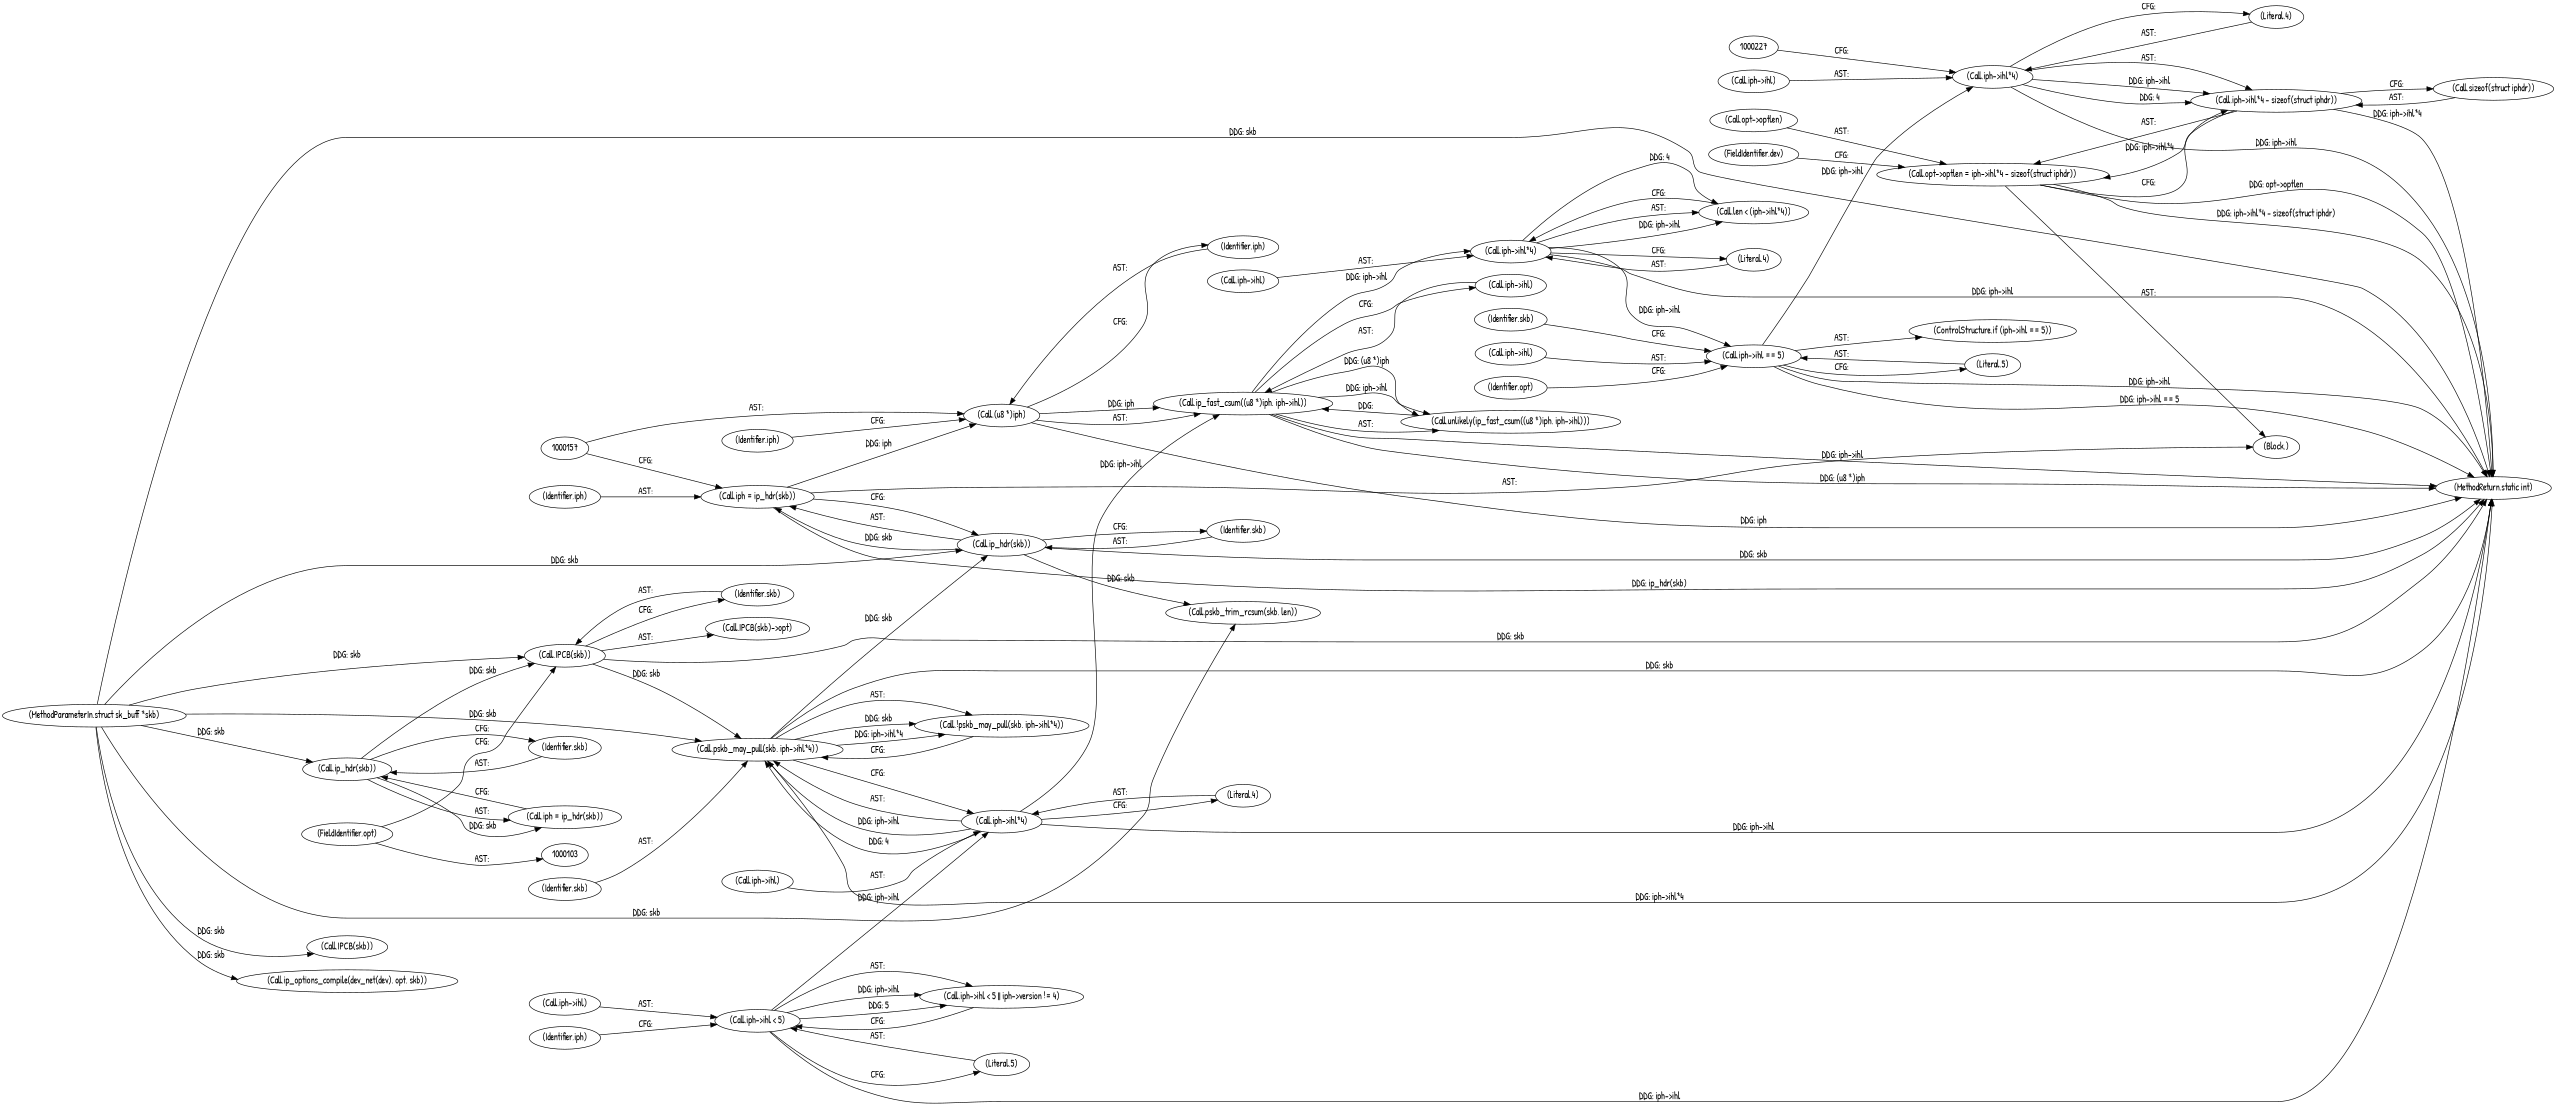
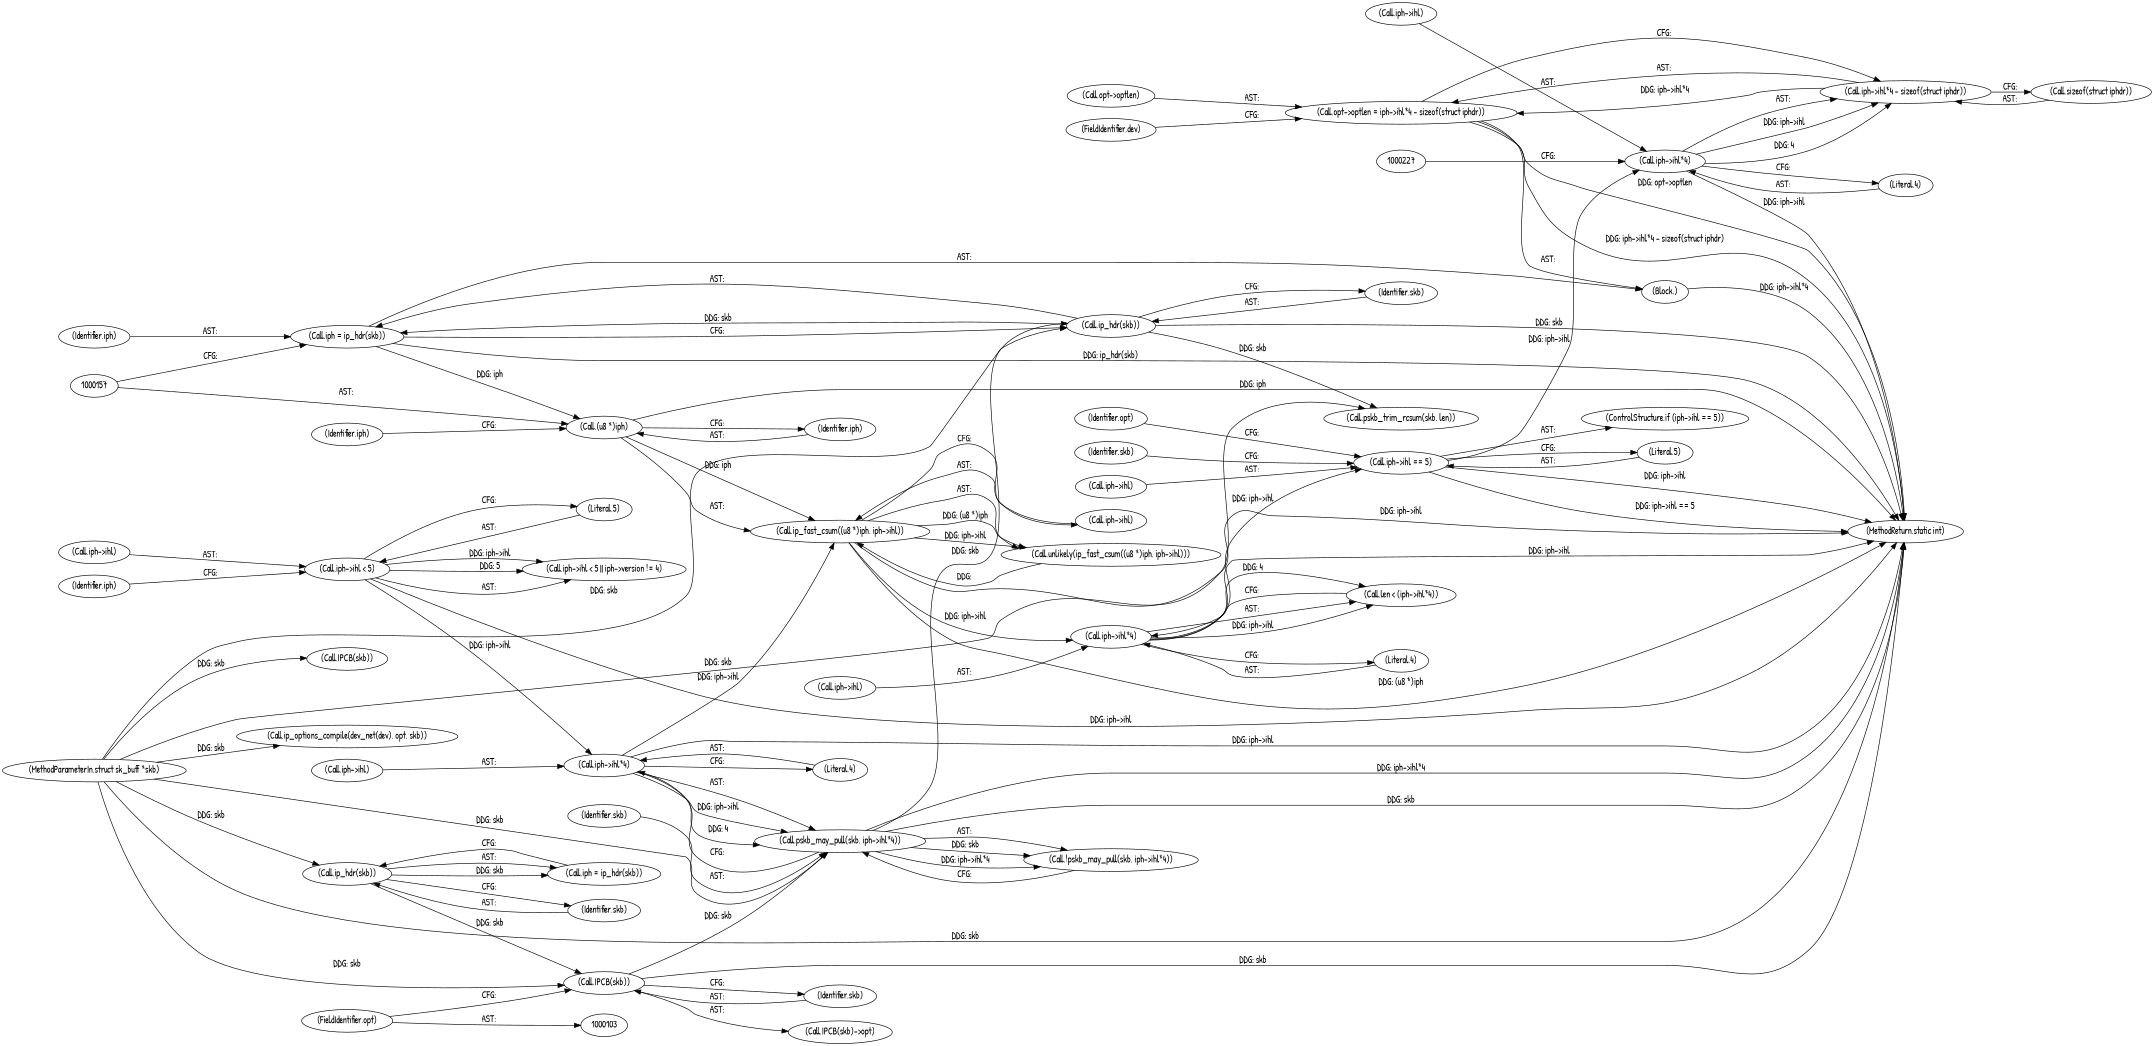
edge "(Call,iph->ihl*4 - sizeof(struct iphdr))" -> "(MethodReturn,static int)": now "(Block,)" -> "(MethodReturn,static int)"
edge "(Call,iph->ihl < 5 || iph->version != 4)" -> "(Call,iph->ihl < 5)": removed, label "CFG:"
